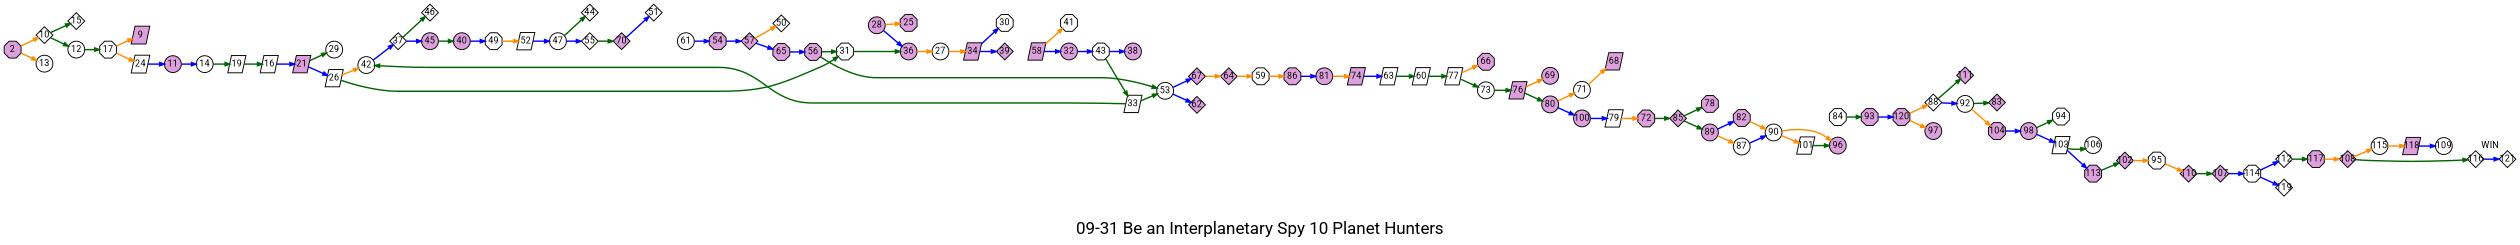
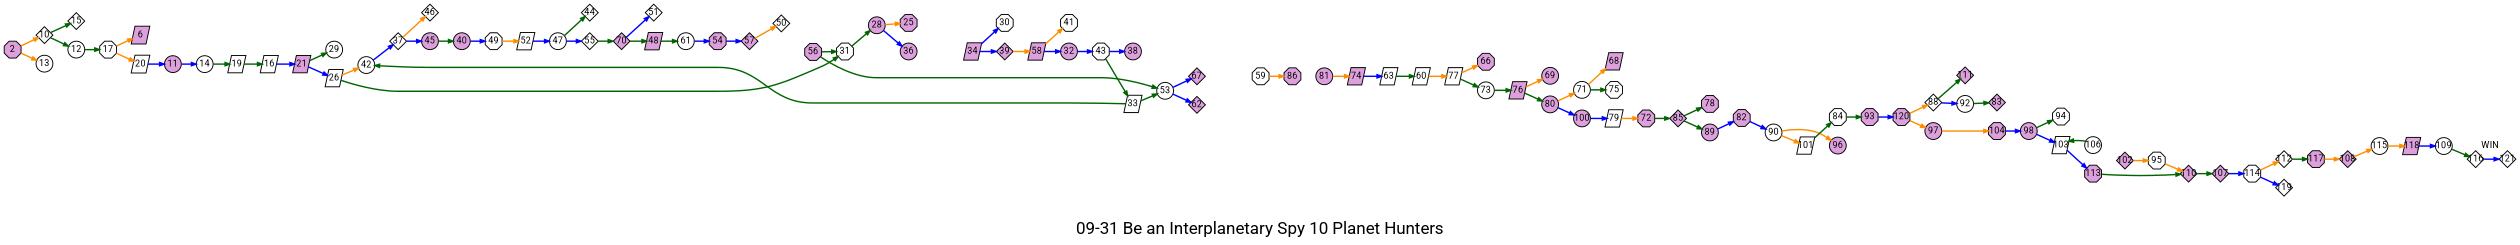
edge "37" -> "46": color darkgreen -> darkorange
node "9": label "9" -> "6"
node "48": added
edge "31" -> "36": now "31" -> "28"
node "27": removed
edge "39" -> "58": added
node "65": removed
node "24": label "24" -> "20"
node "64": removed
edge "86" -> "81": removed
edge "60" -> "77": color darkgreen -> darkorange
node "75": added
edge "92" -> "104": now "97" -> "104"
edge "82" -> "90": color darkorange -> blue
edge "101" -> "96": now "101" -> "84"
node "87": removed
edge "103" -> "106": reversed
edge "108" -> "116": now "109" -> "116"
edge "114" -> "112": color blue -> darkorange
edge "113" -> "102": now "113" -> "110"
